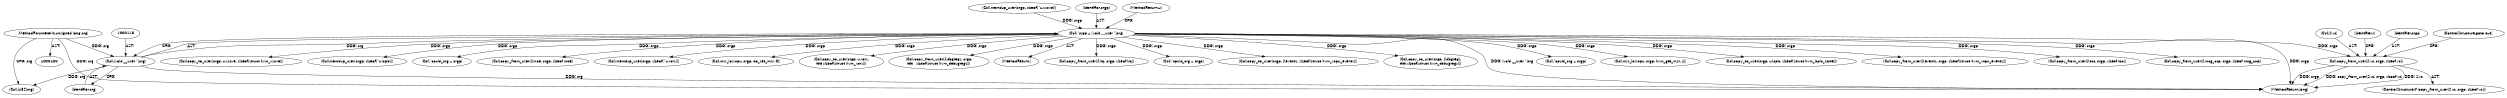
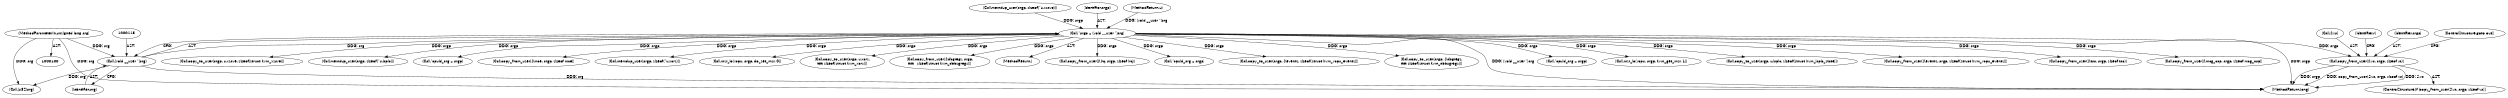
edge "(MethodReturn,u)" -> "(Call,*argp = (void __user *)arg)": label "CFG: " -> "DDG: (void __user *)arg"
edge "(MethodParameterIn,unsigned long arg)" -> "(Call,(u32)arg)": label "CFG: arg" -> "DDG: arg"
